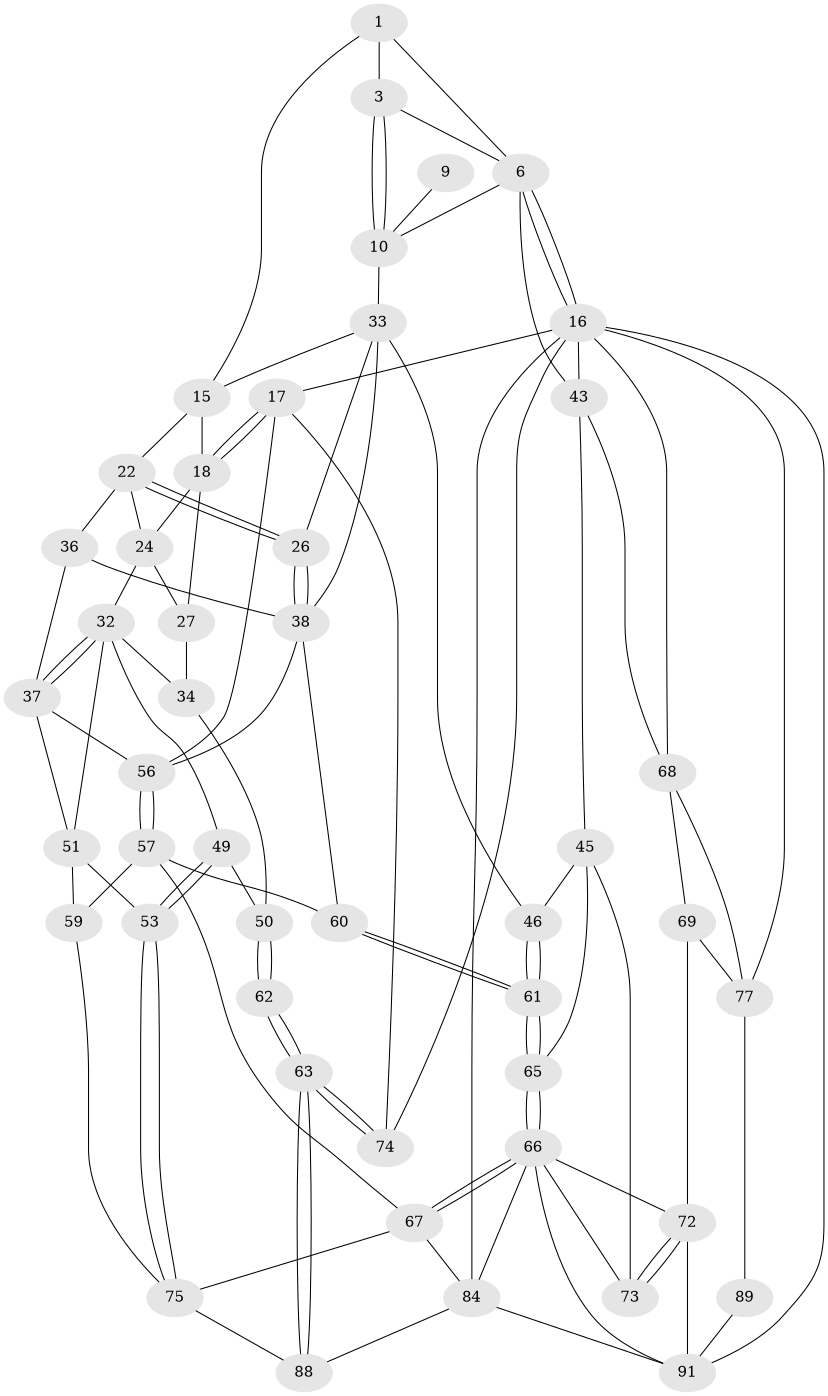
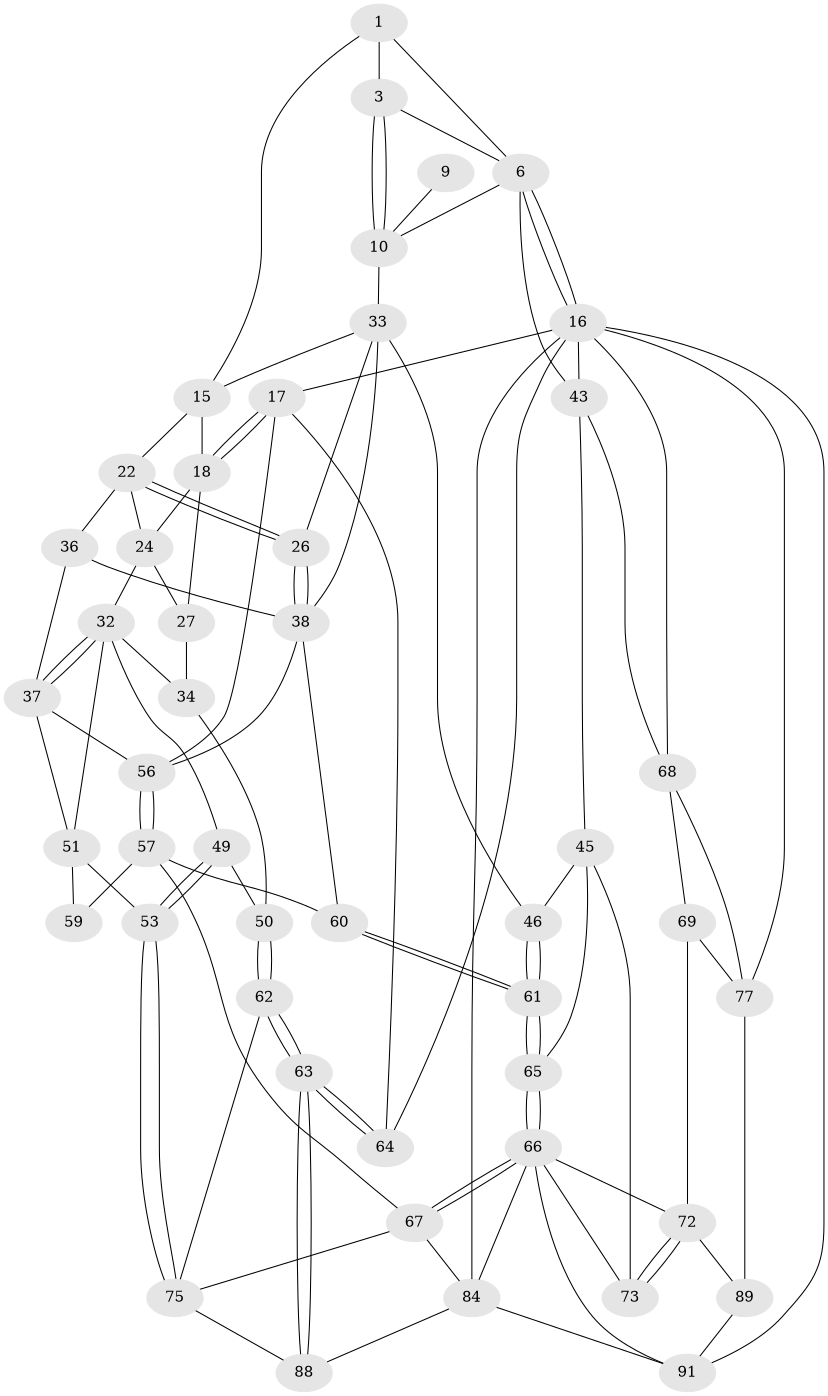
edge "59" -- "75": now "62" -- "75"
node "74": label "74" -> "64"
edge "72" -- "91": now "72" -- "89"
